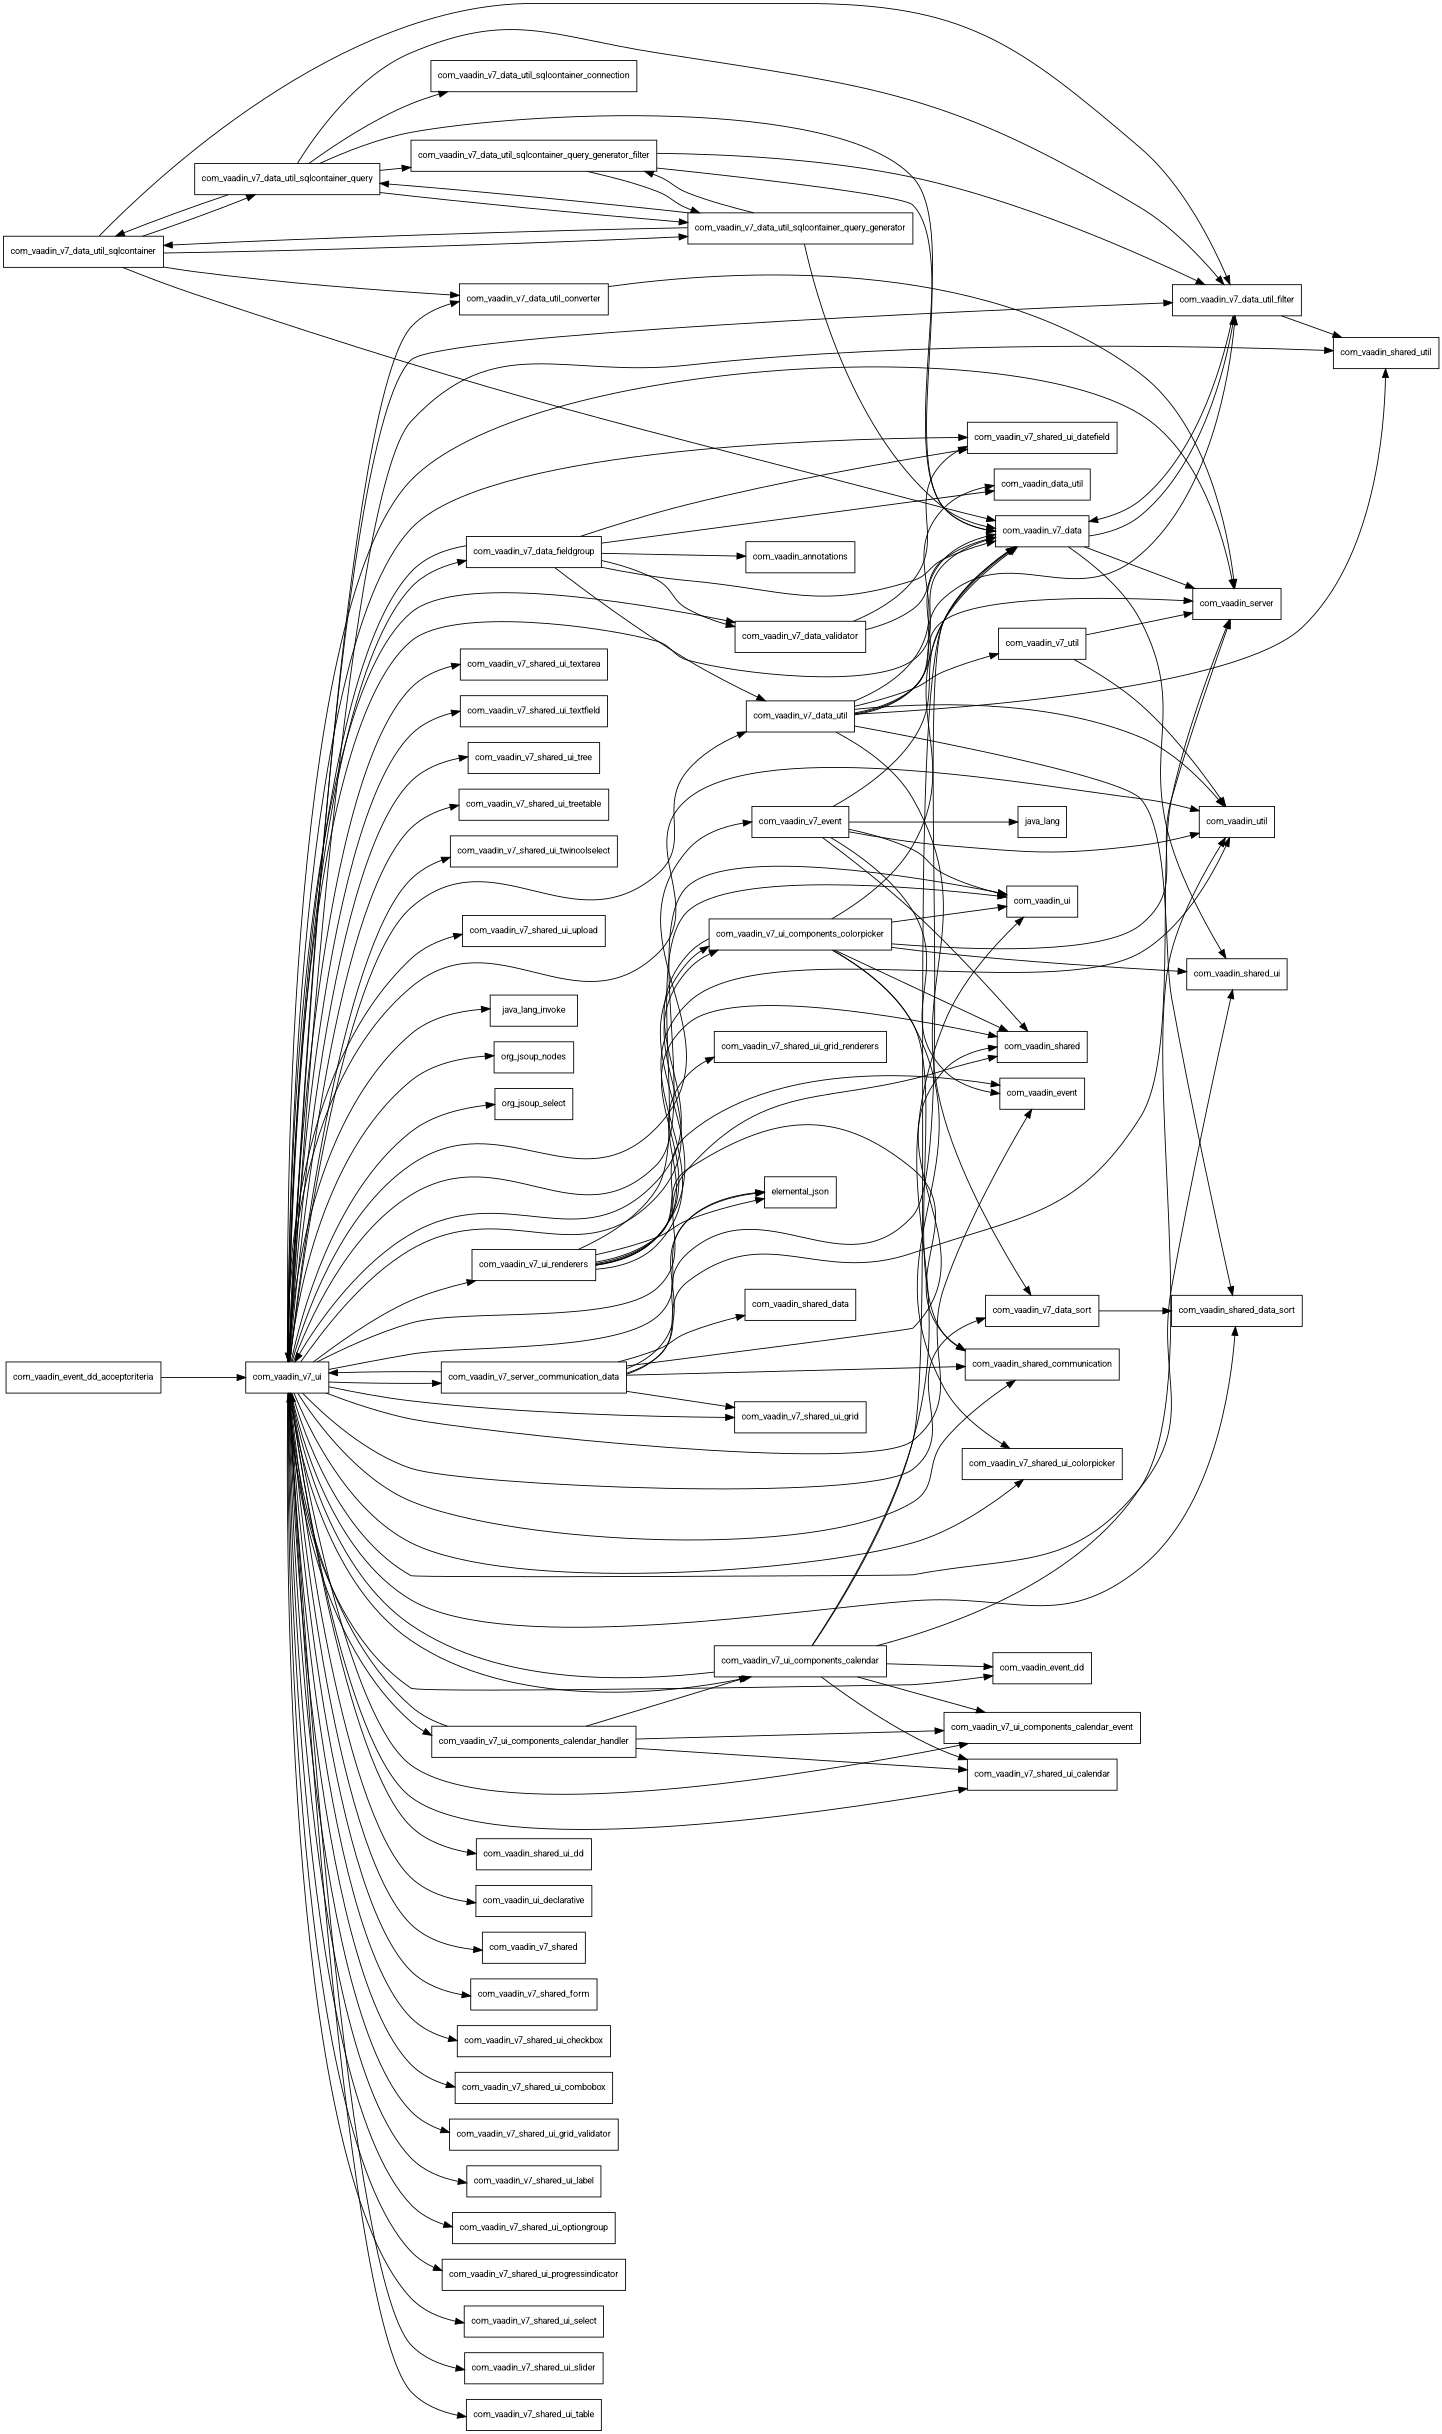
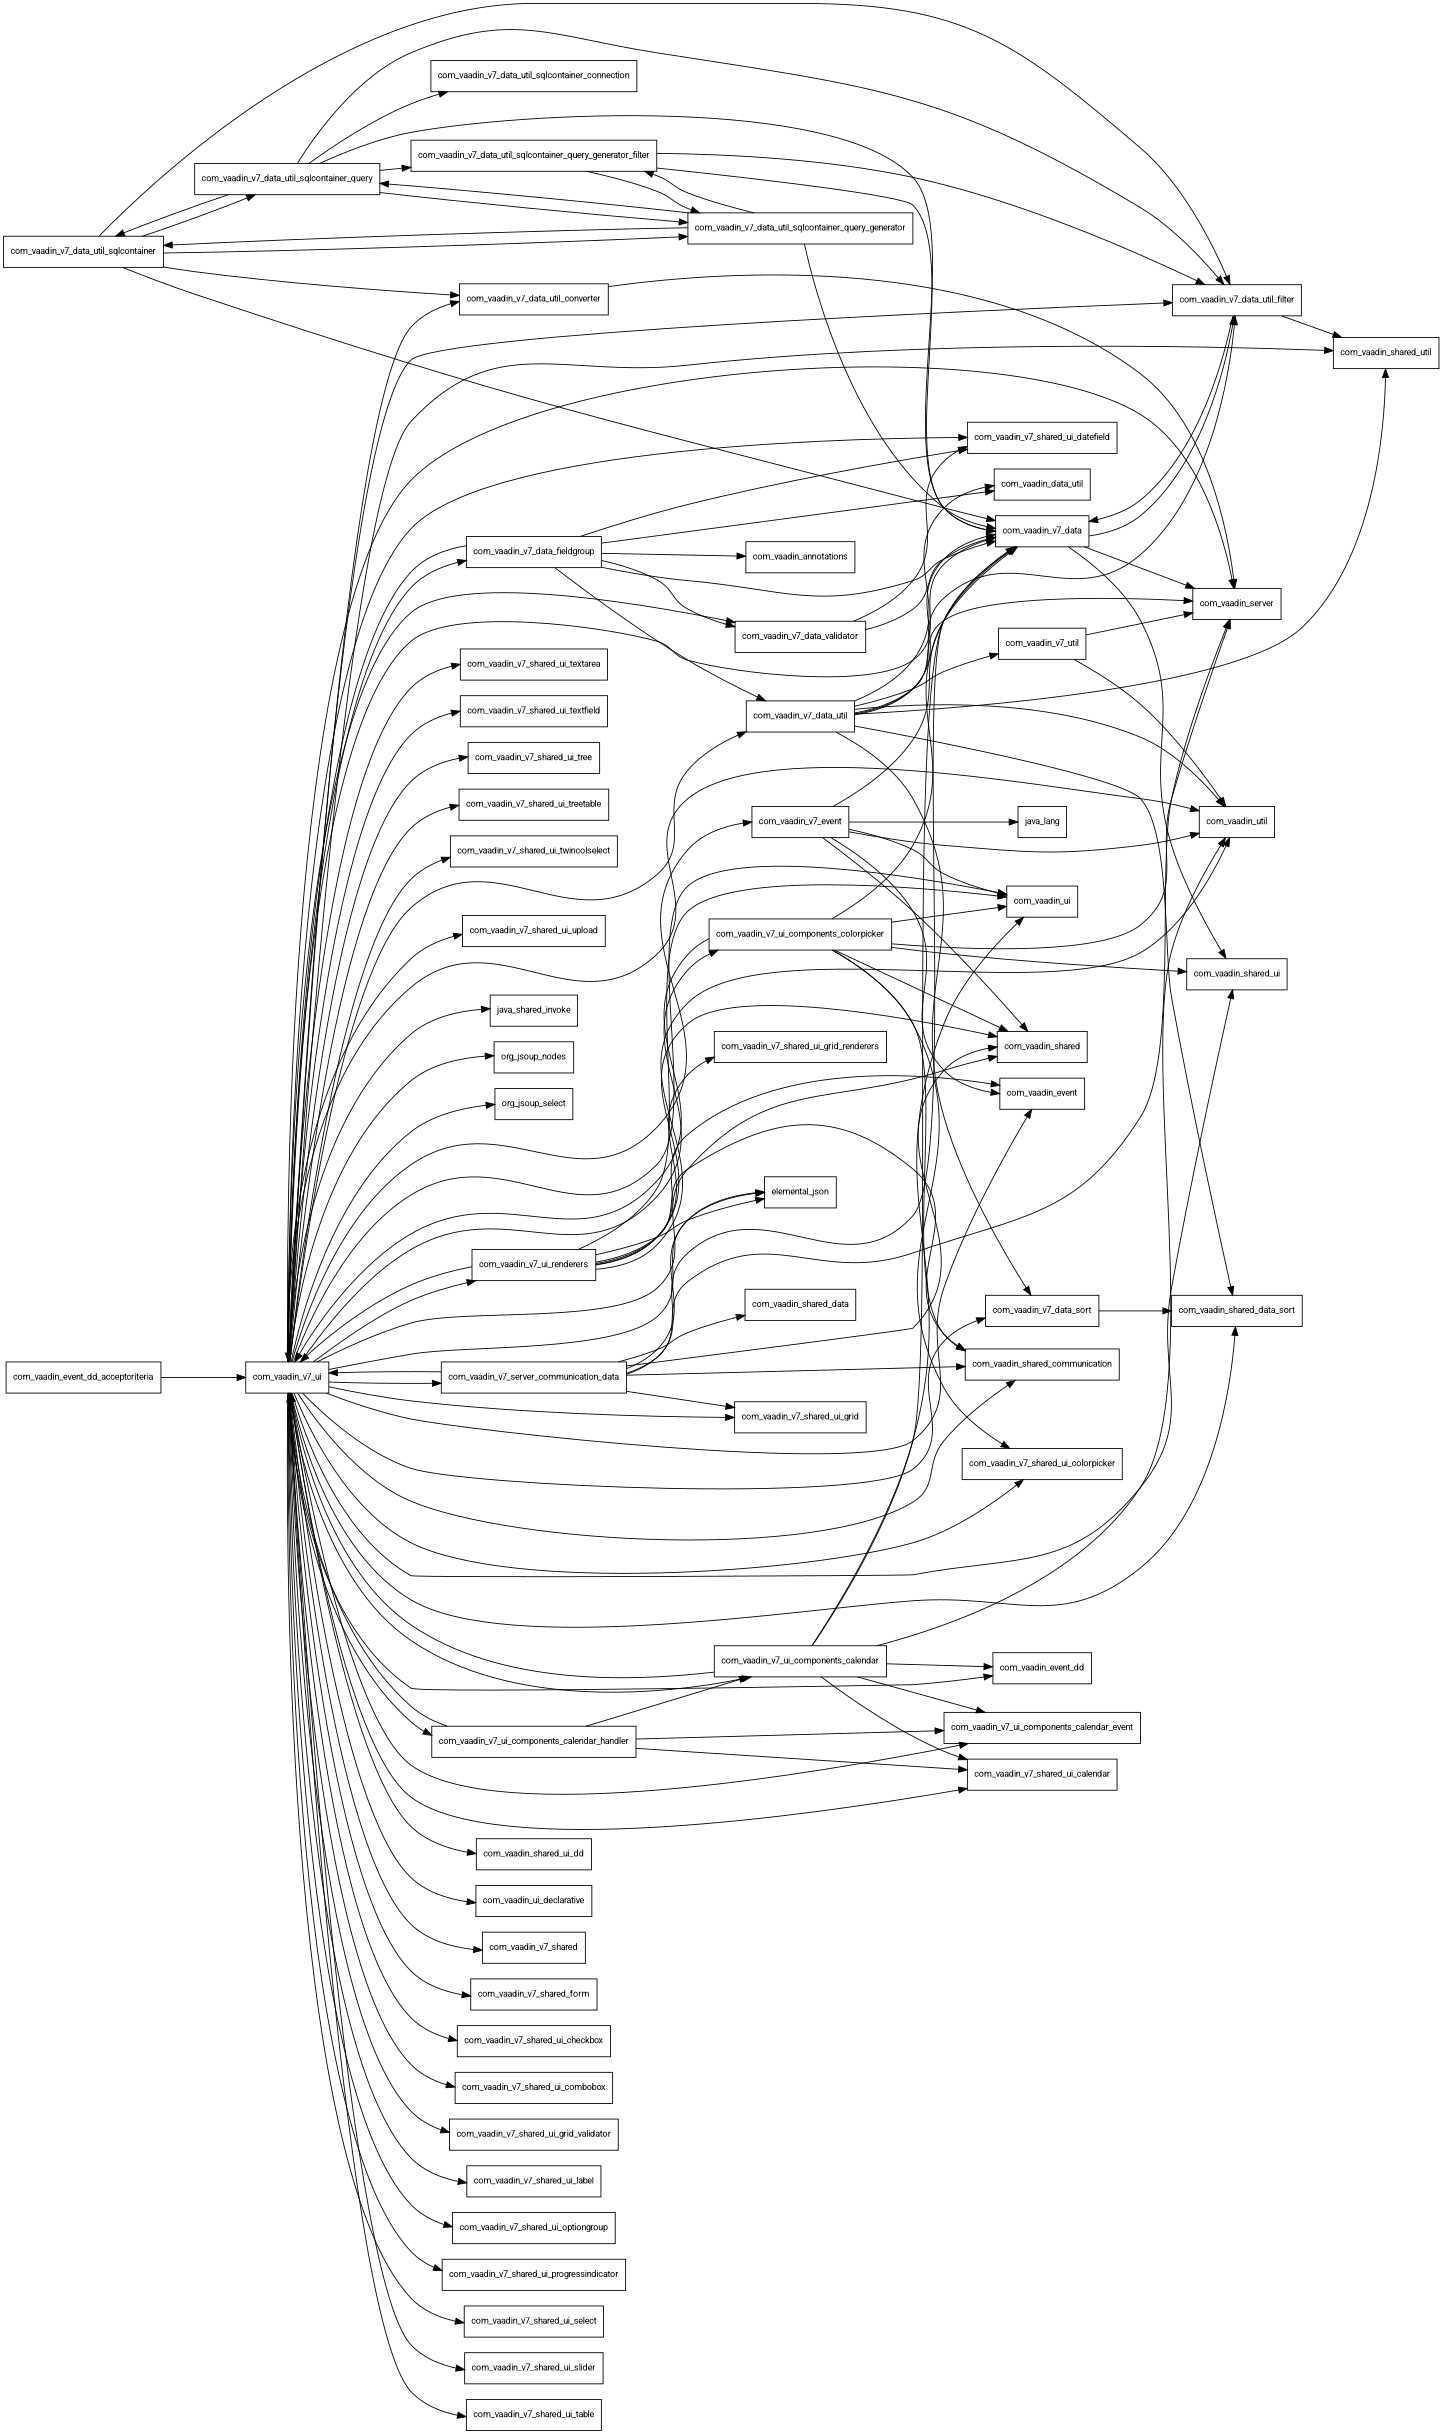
node "java_lang_invoke": label "java_lang_invoke" -> "java_shared_invoke"
edge "com_vaadin_v7_ui_renderers" -> "com_vaadin_v7_ui_components_colorpicker": now "com_vaadin_v7_ui_renderers" -> "com_vaadin_v7_ui"
